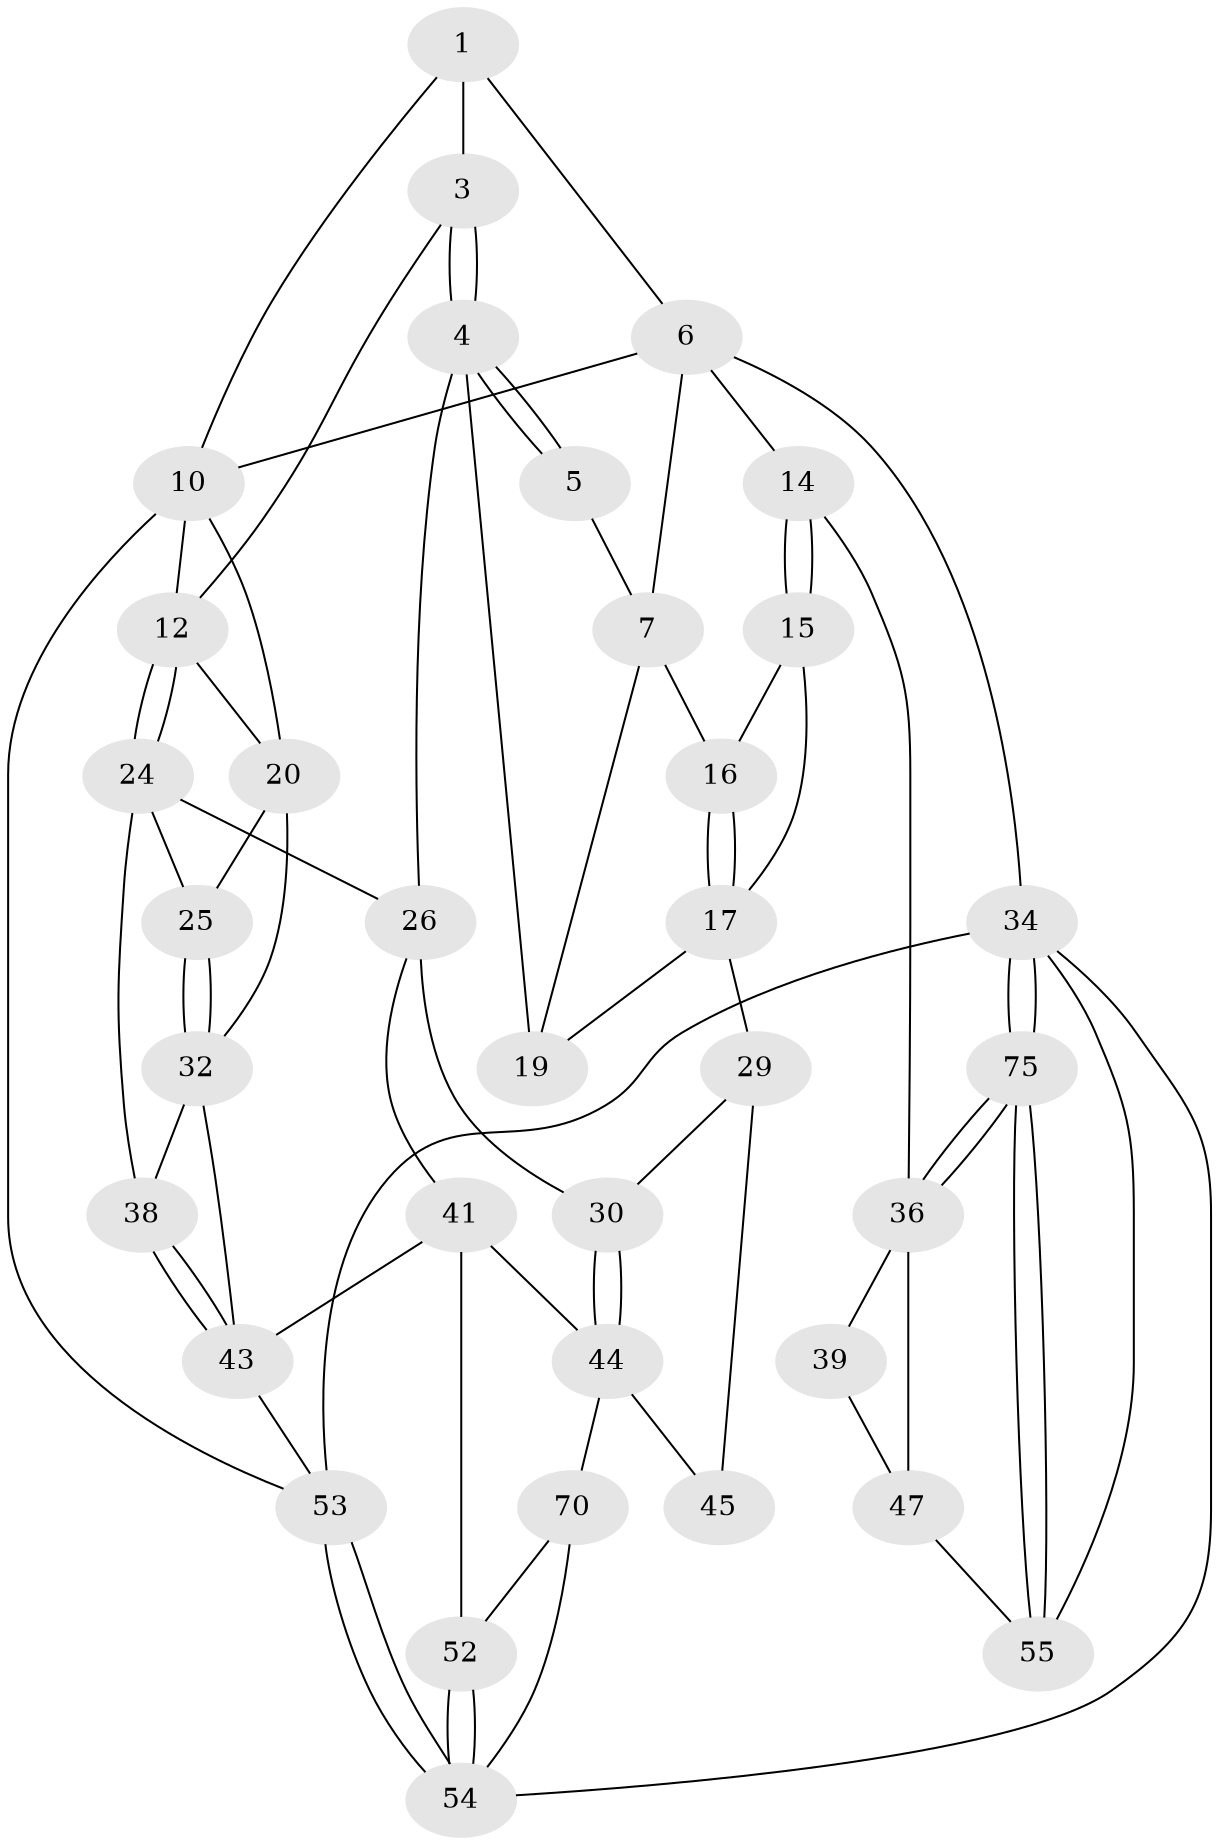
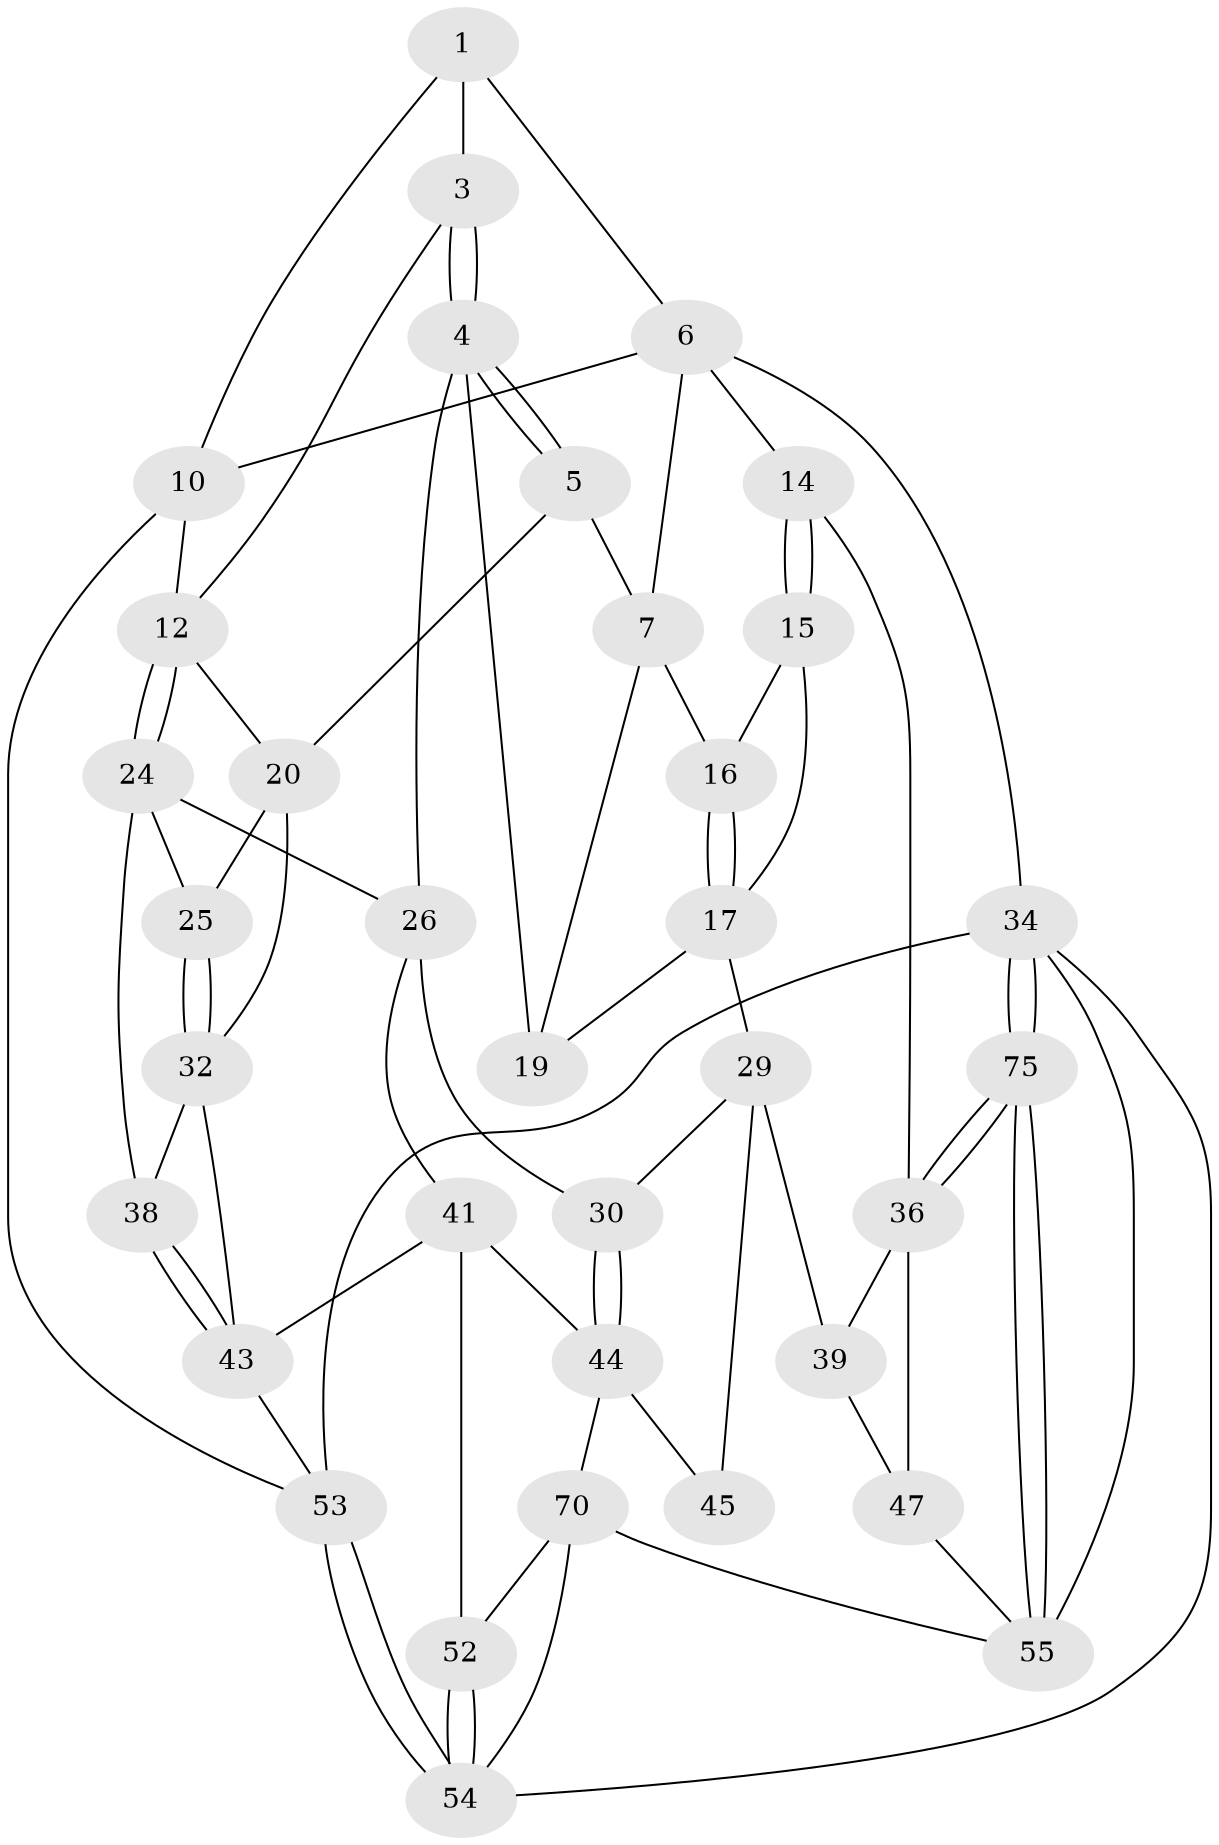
edge "10" -- "20": now "5" -- "20"
edge "29" -- "39": added
edge "70" -- "55": added
